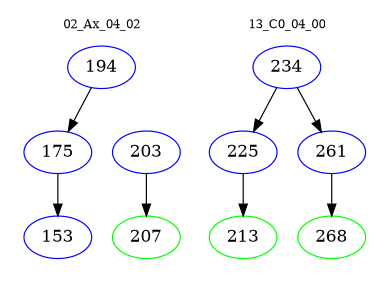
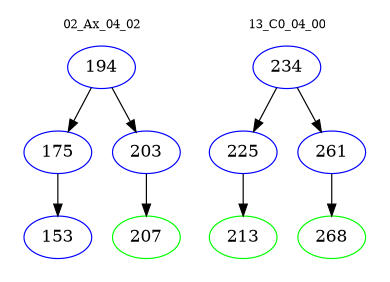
edge "194" -> "203": added
